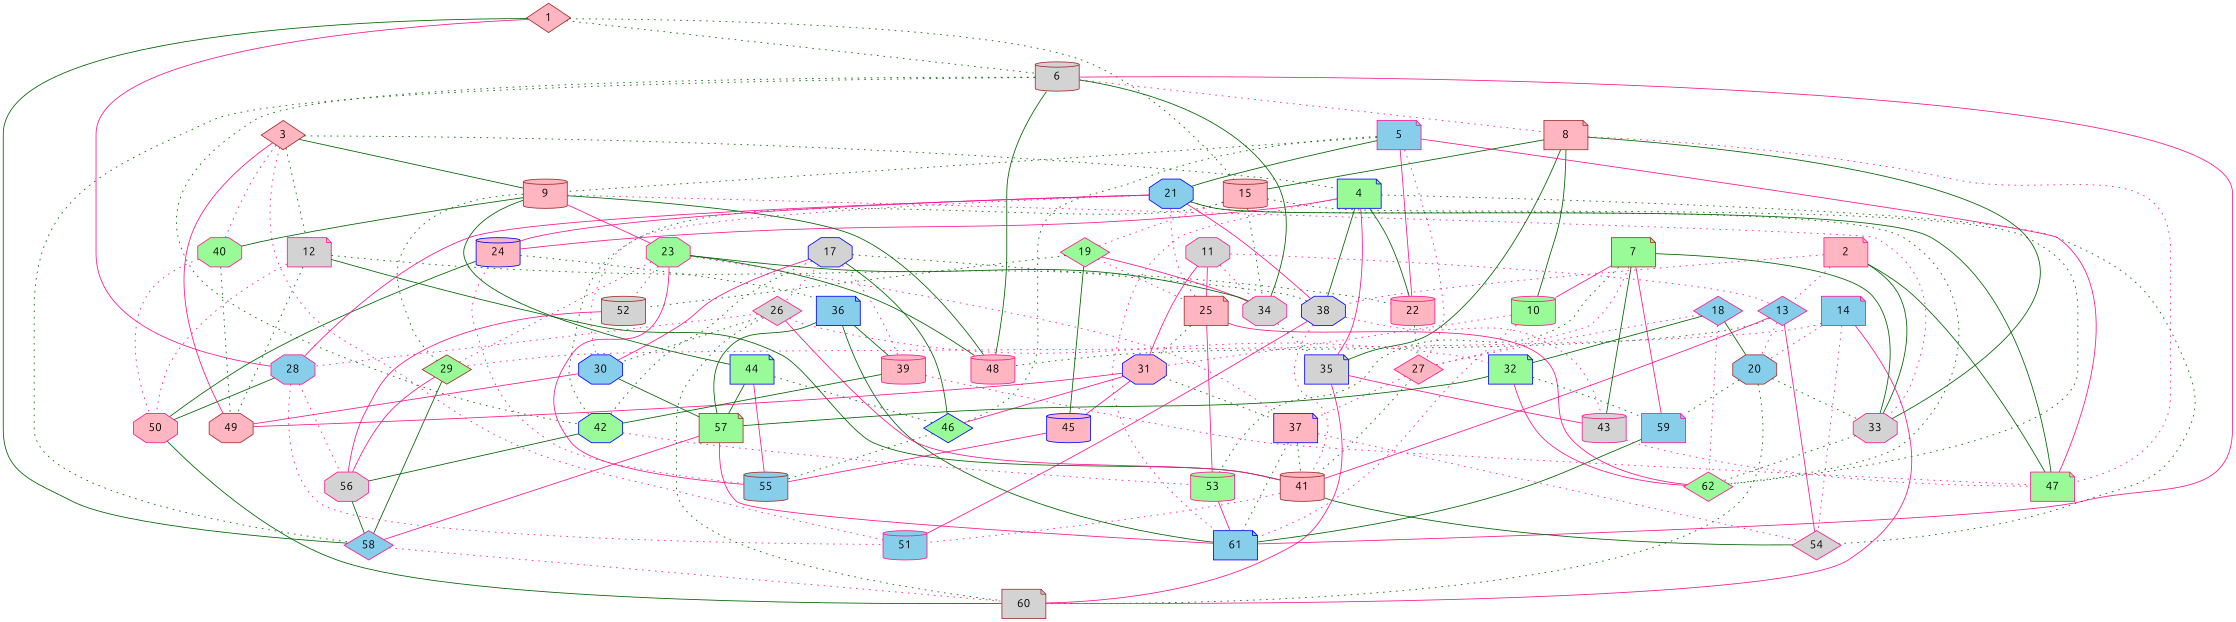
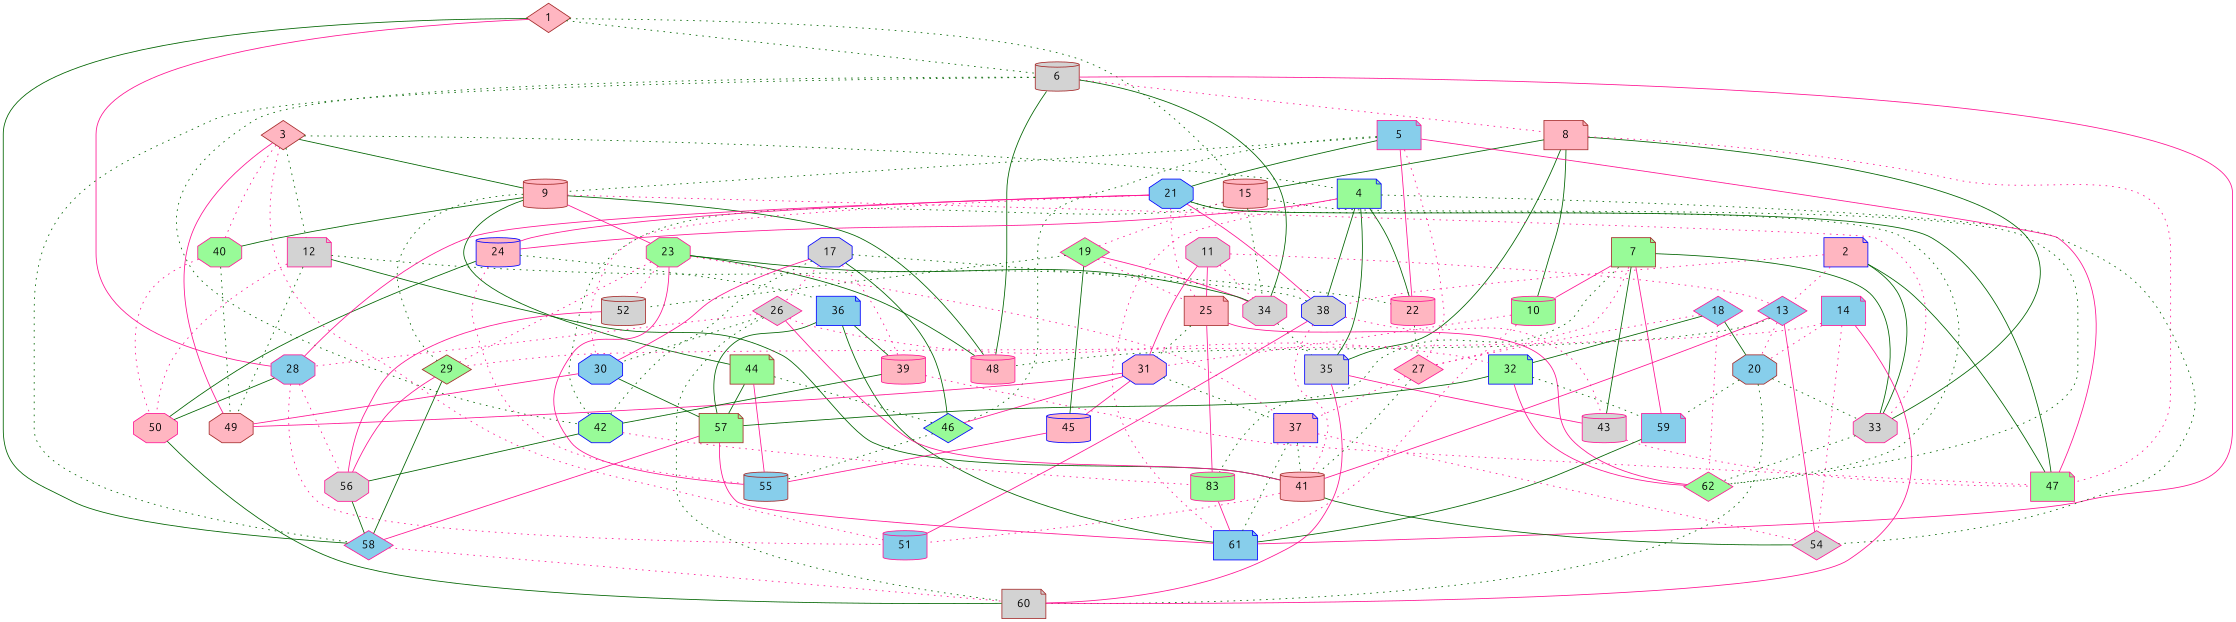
node "2": color deeppink -> blue
edge "4" -- "35": color deeppink -> darkgreen
node "44": color blue -> brown
node "53": label "53" -> "83"
